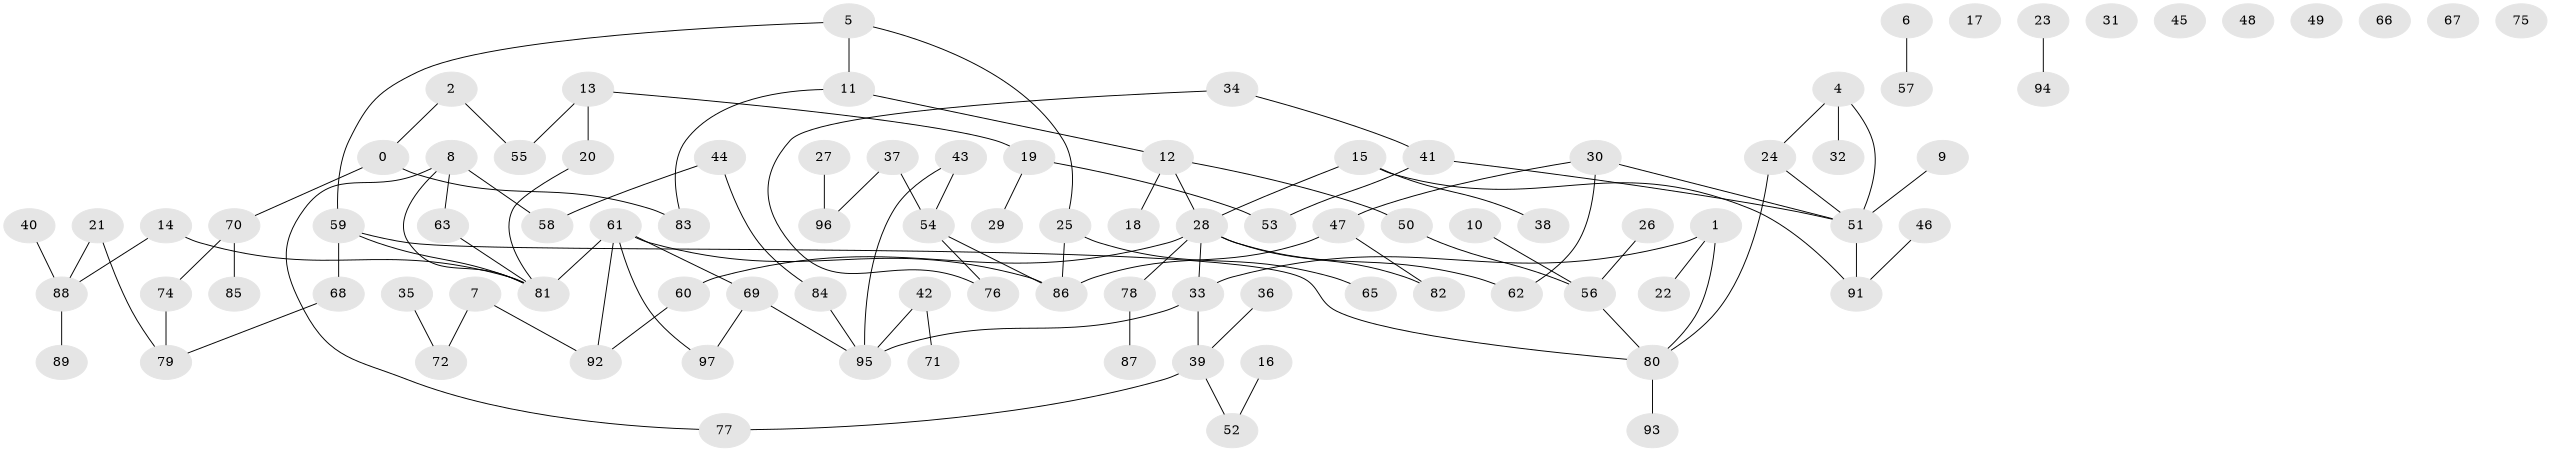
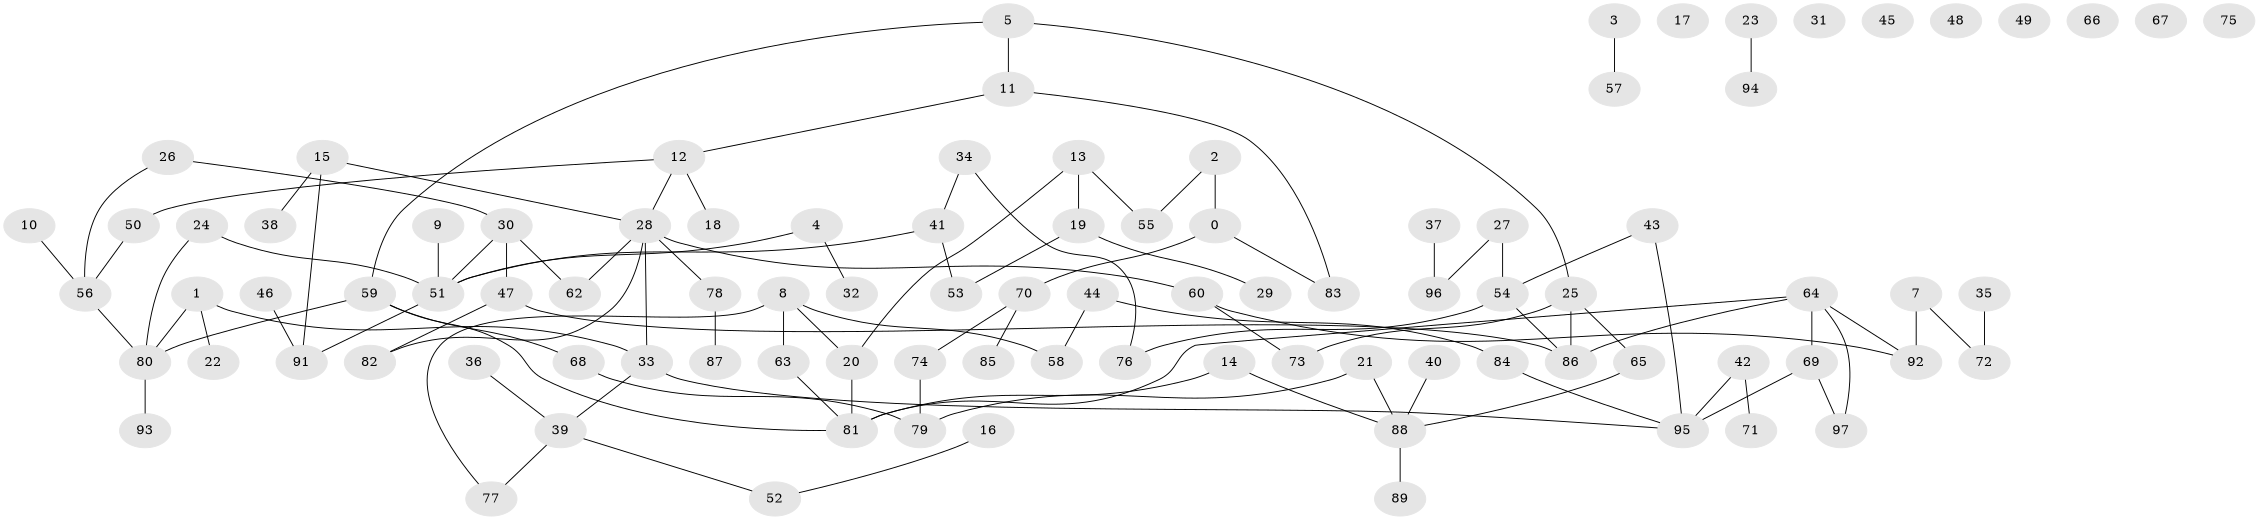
node "6": label "6" -> "3"
edge "4" -- "24": removed
edge "26" -- "30": added
edge "37" -- "54": now "27" -- "54"
node "61": label "61" -> "64"
edge "8" -- "81": now "8" -- "20"
node "73": added
edge "65" -- "88": added
